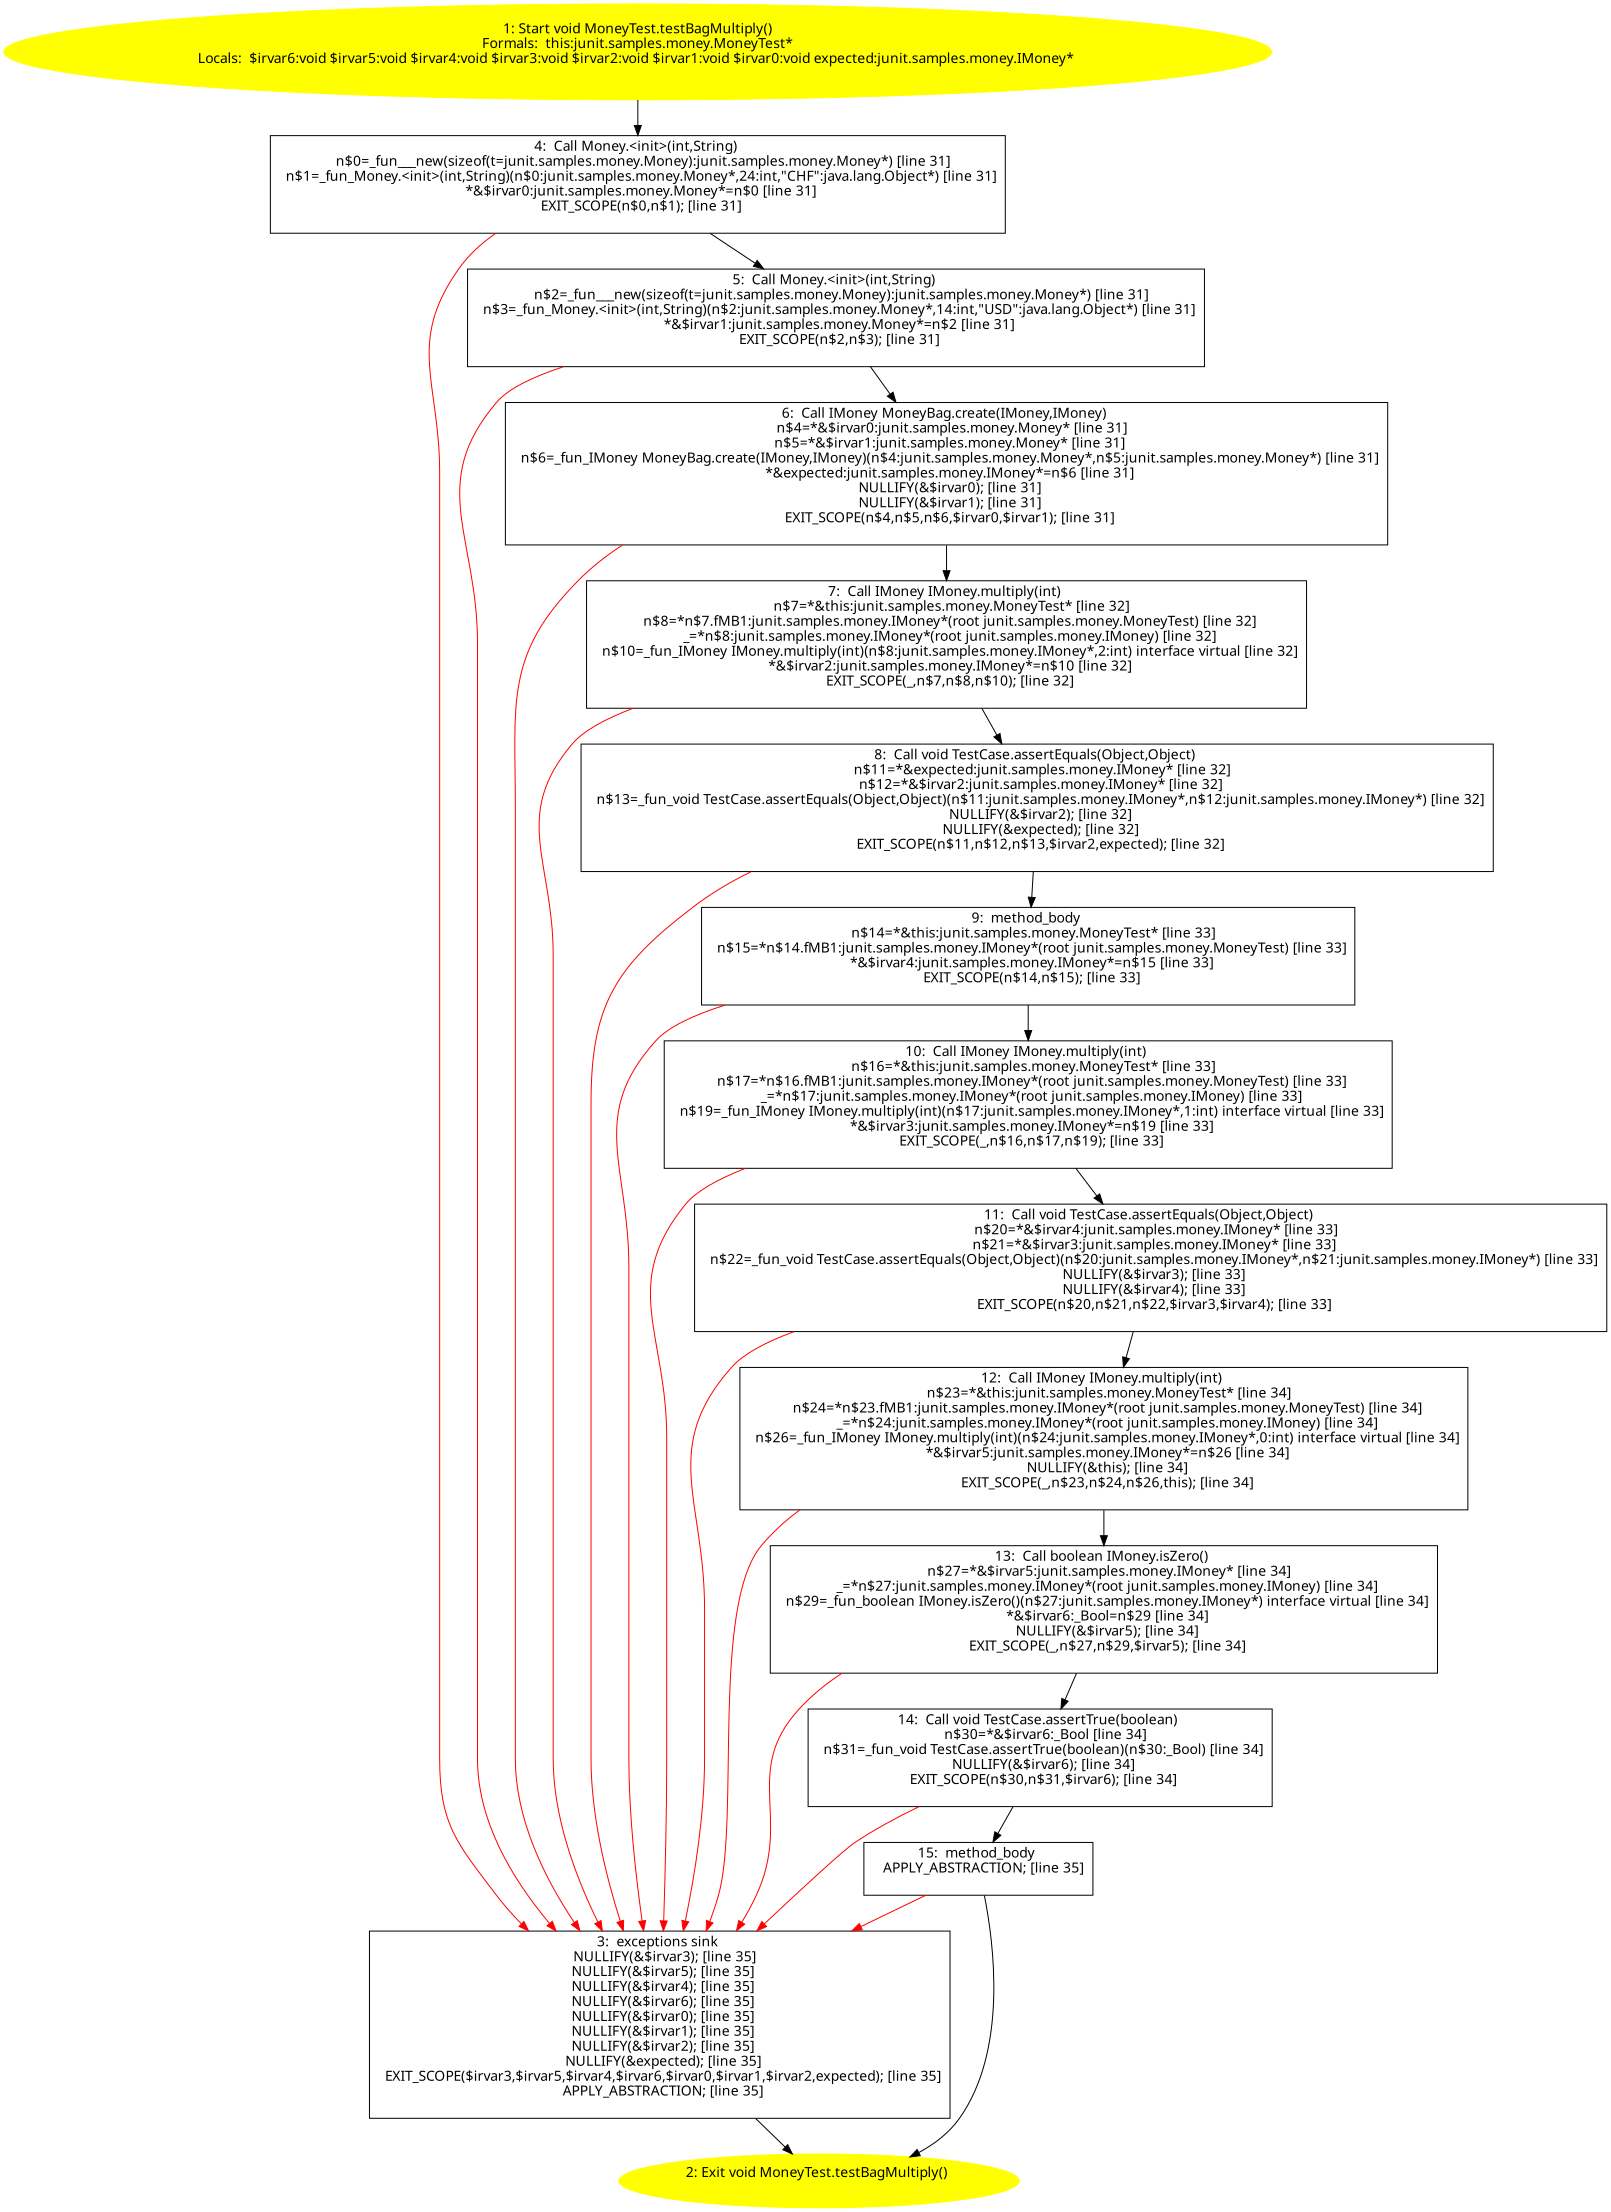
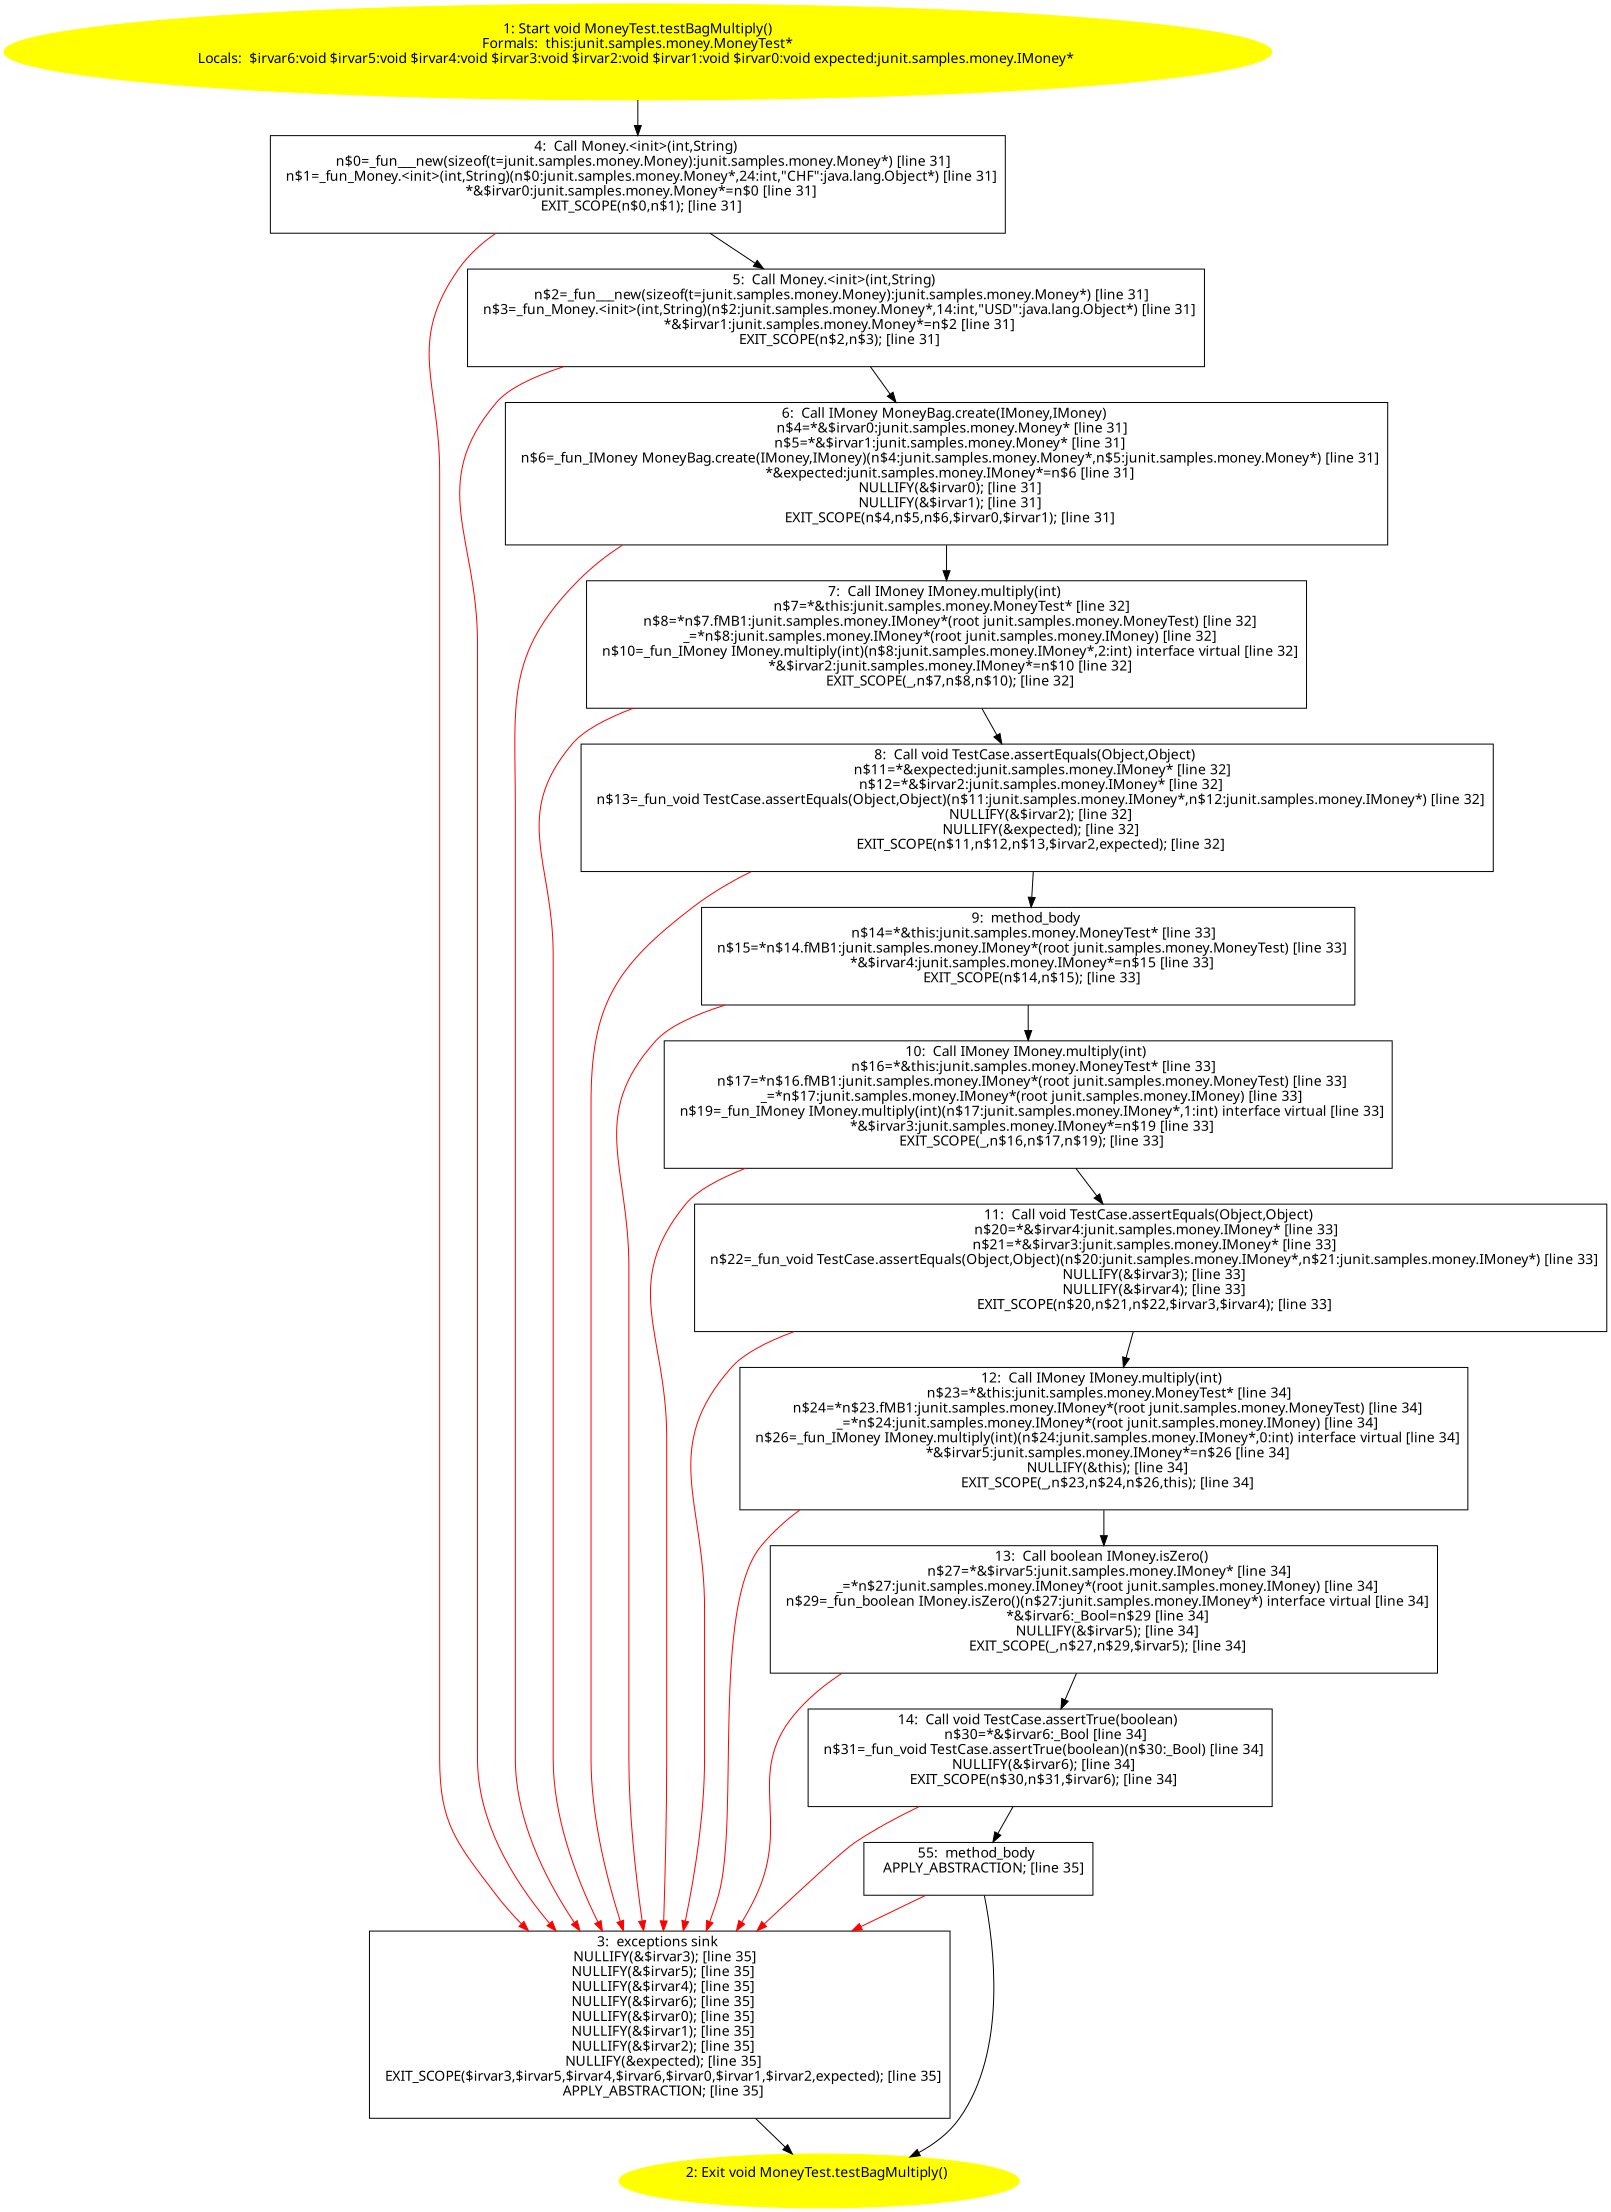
node "15:  method_body APPLY_ABSTRACTION; [line 35]": label "15:  method_body APPLY_ABSTRACTION; [line 35]" -> "55:  method_body APPLY_ABSTRACTION; [line 35]"
